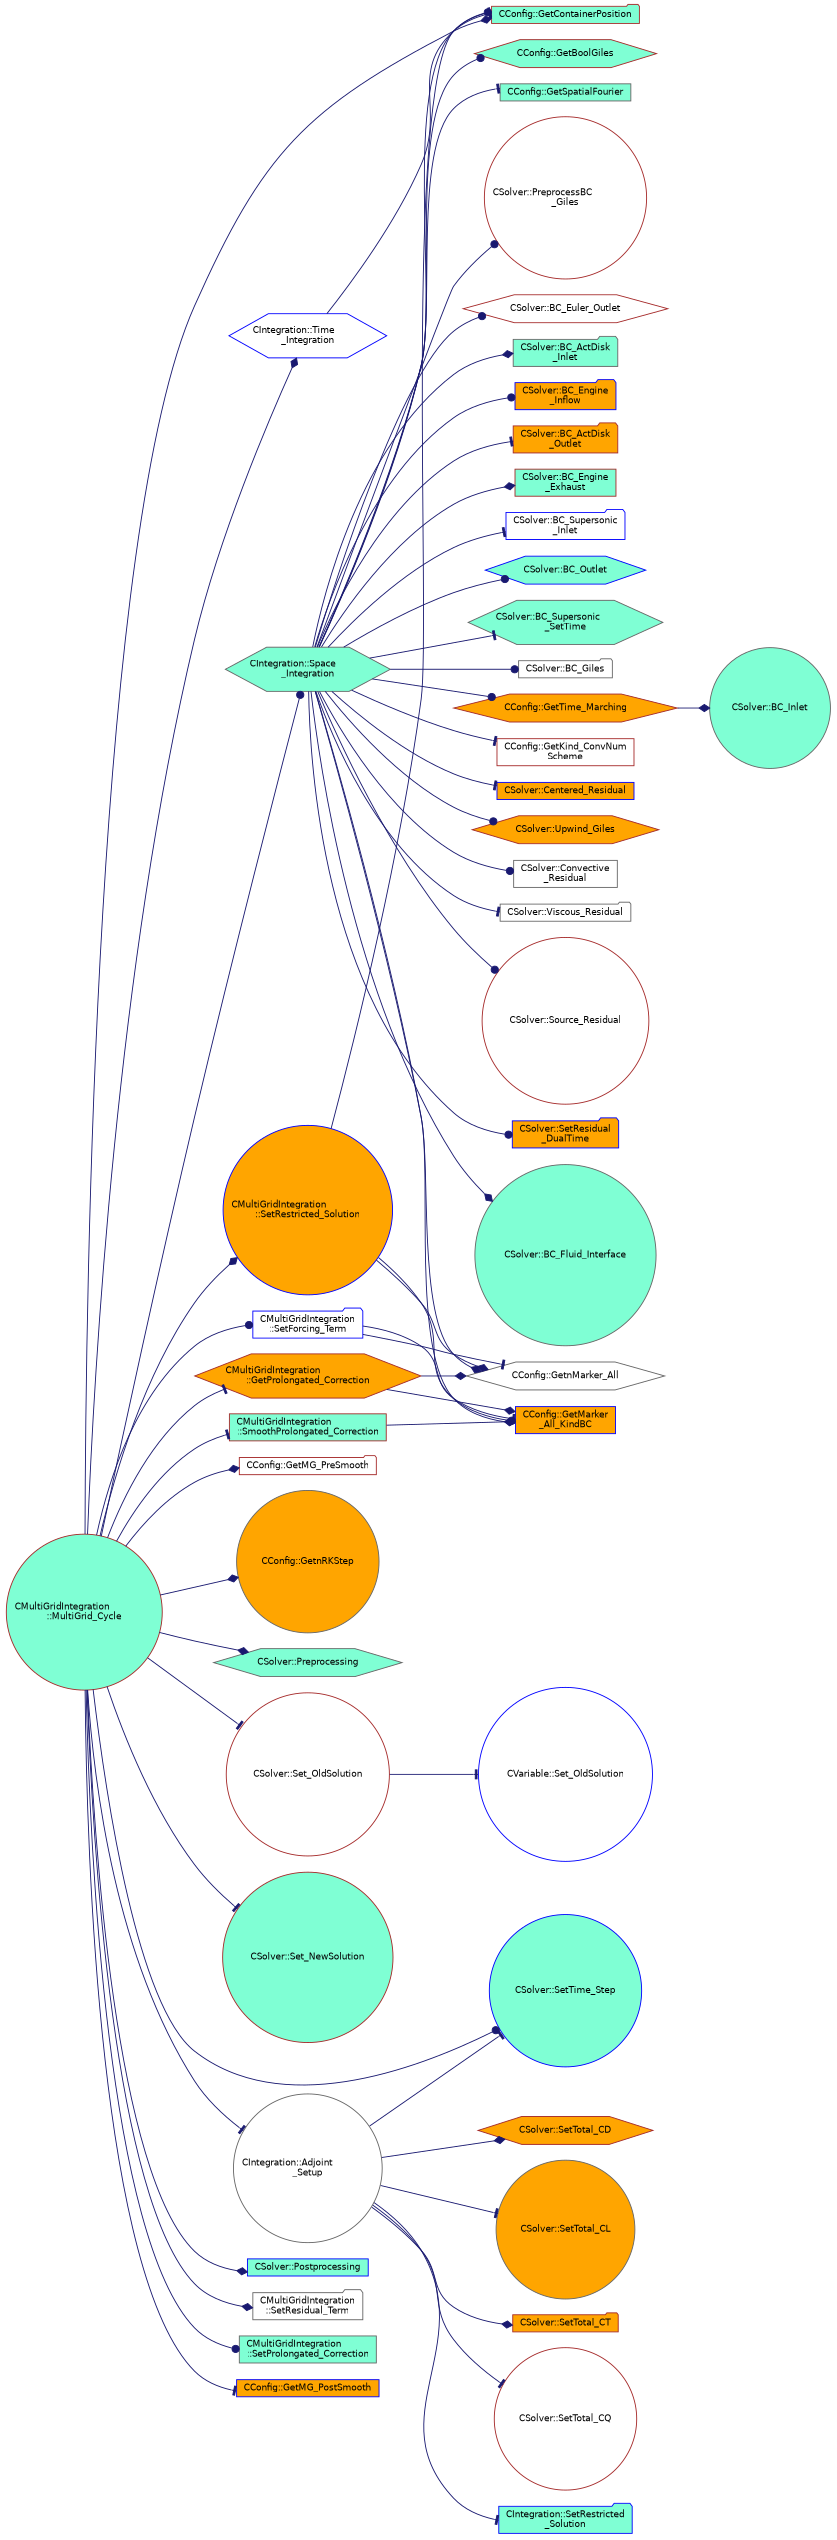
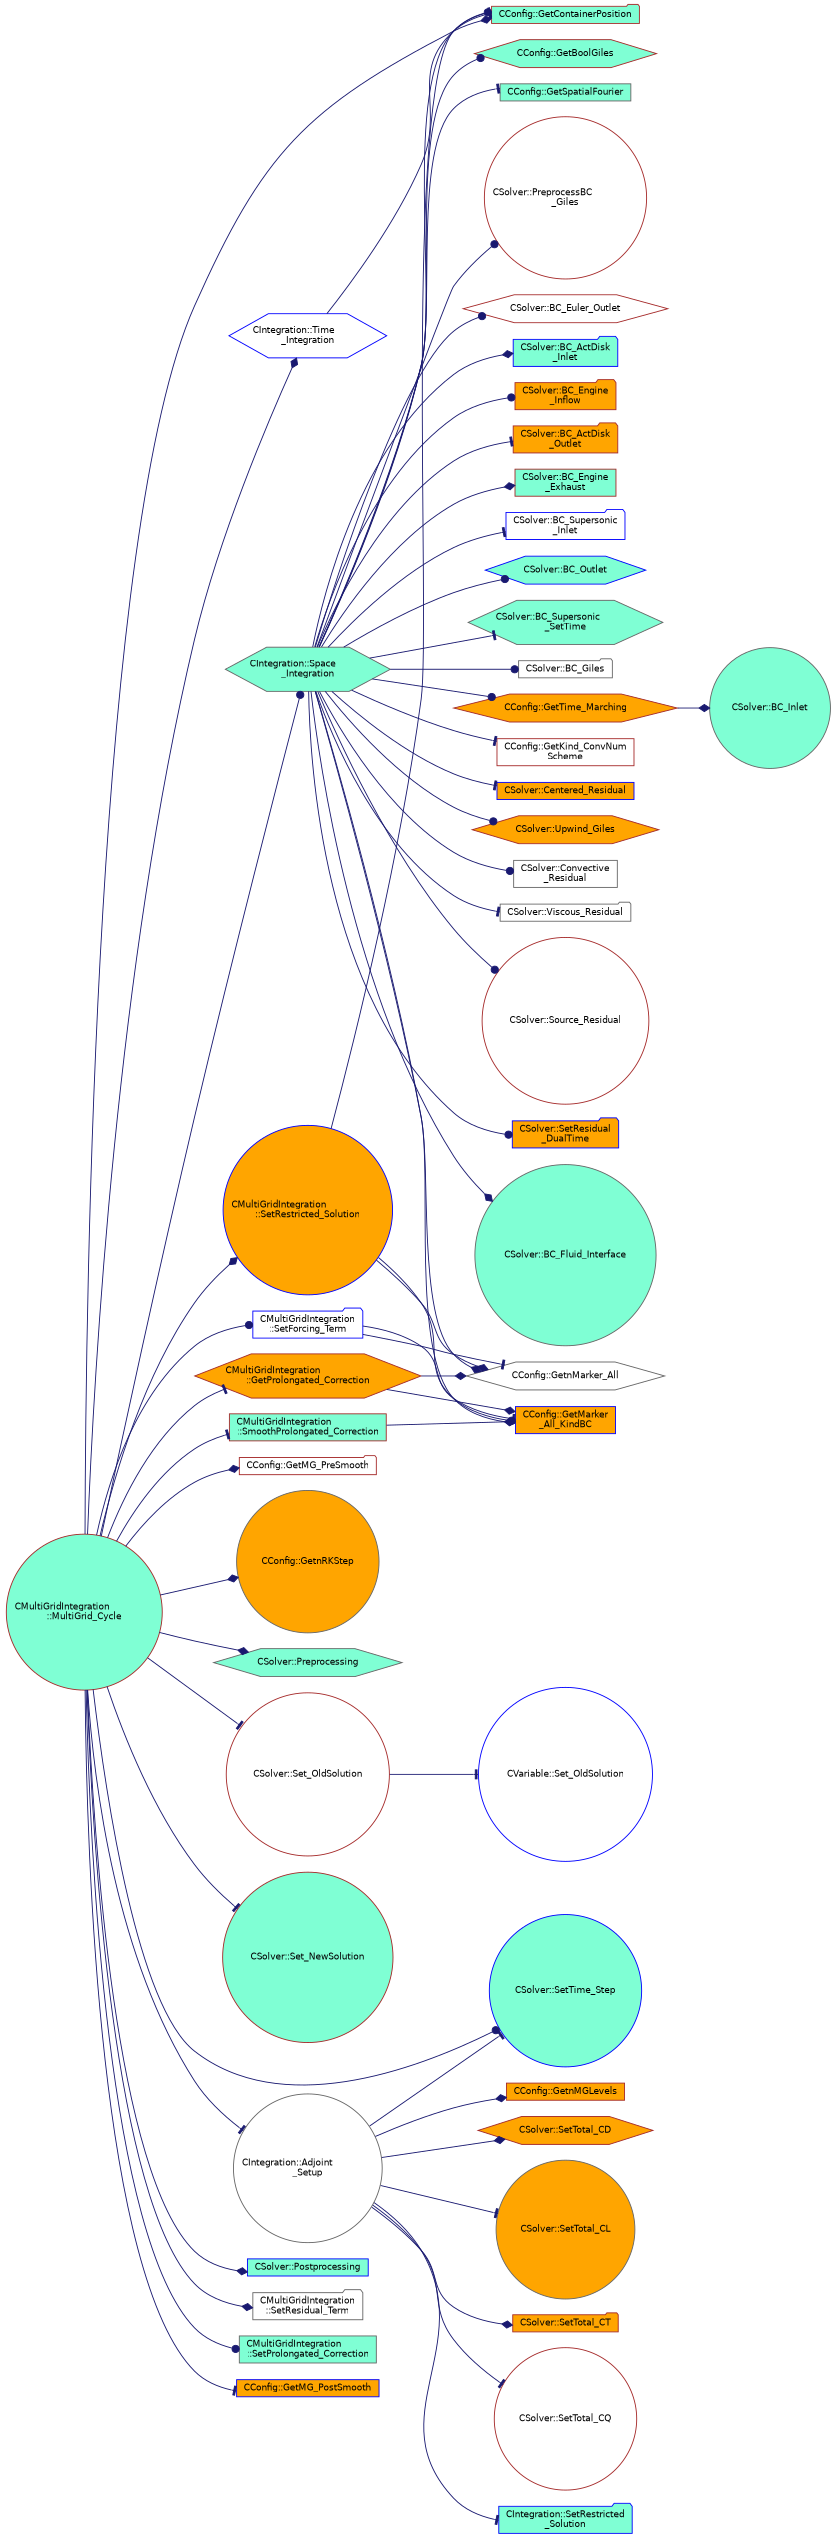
node "CSolver::BC_ActDisk _Inlet": color gray40 -> blue
node "CSolver::BC_Engine _Inflow": color blue -> brown
node "CConfig::GetnMGLevels": added
